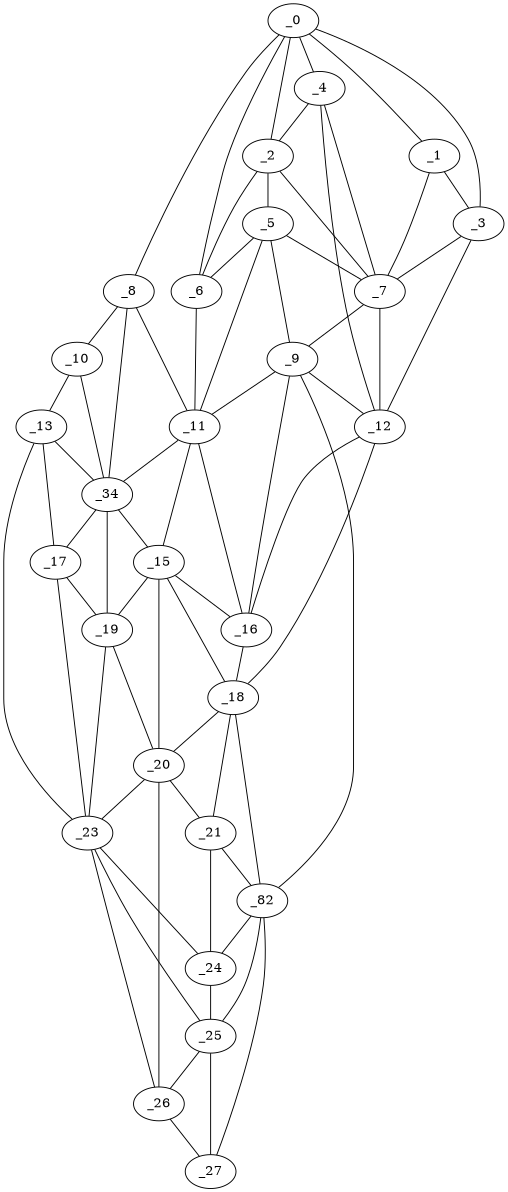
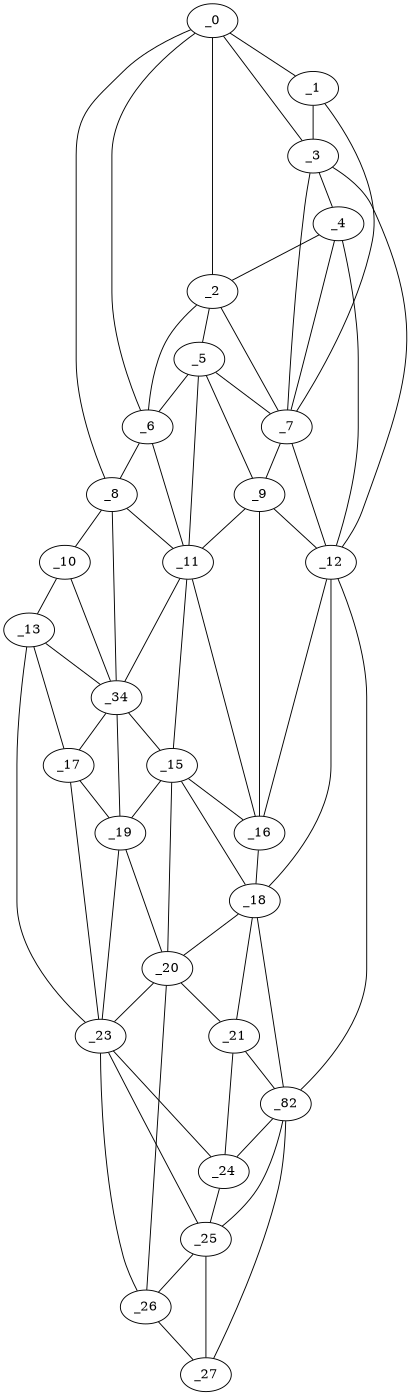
edge "_0" -- "_4": now "_3" -- "_4"
edge "_6" -- "_8": added
edge "_9" -- "_82": now "_12" -- "_82"
